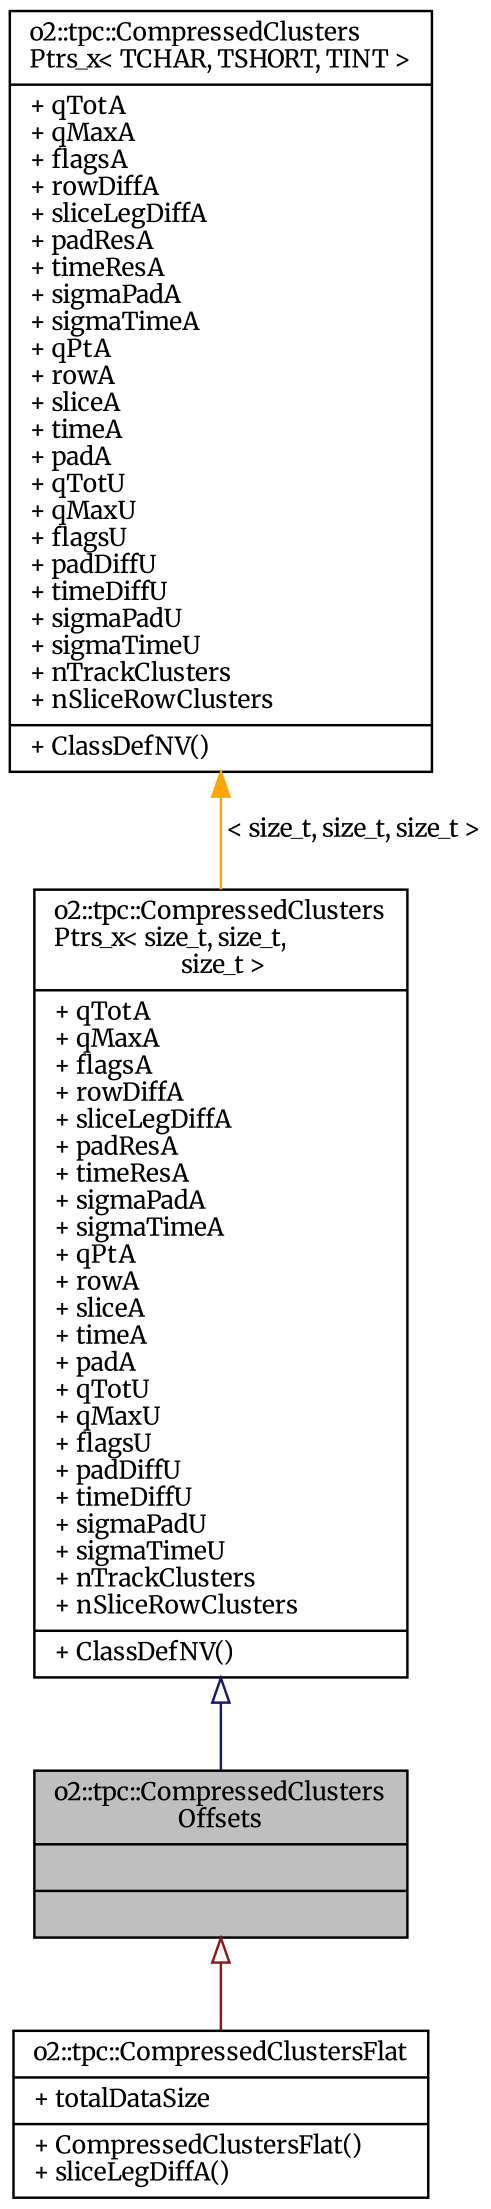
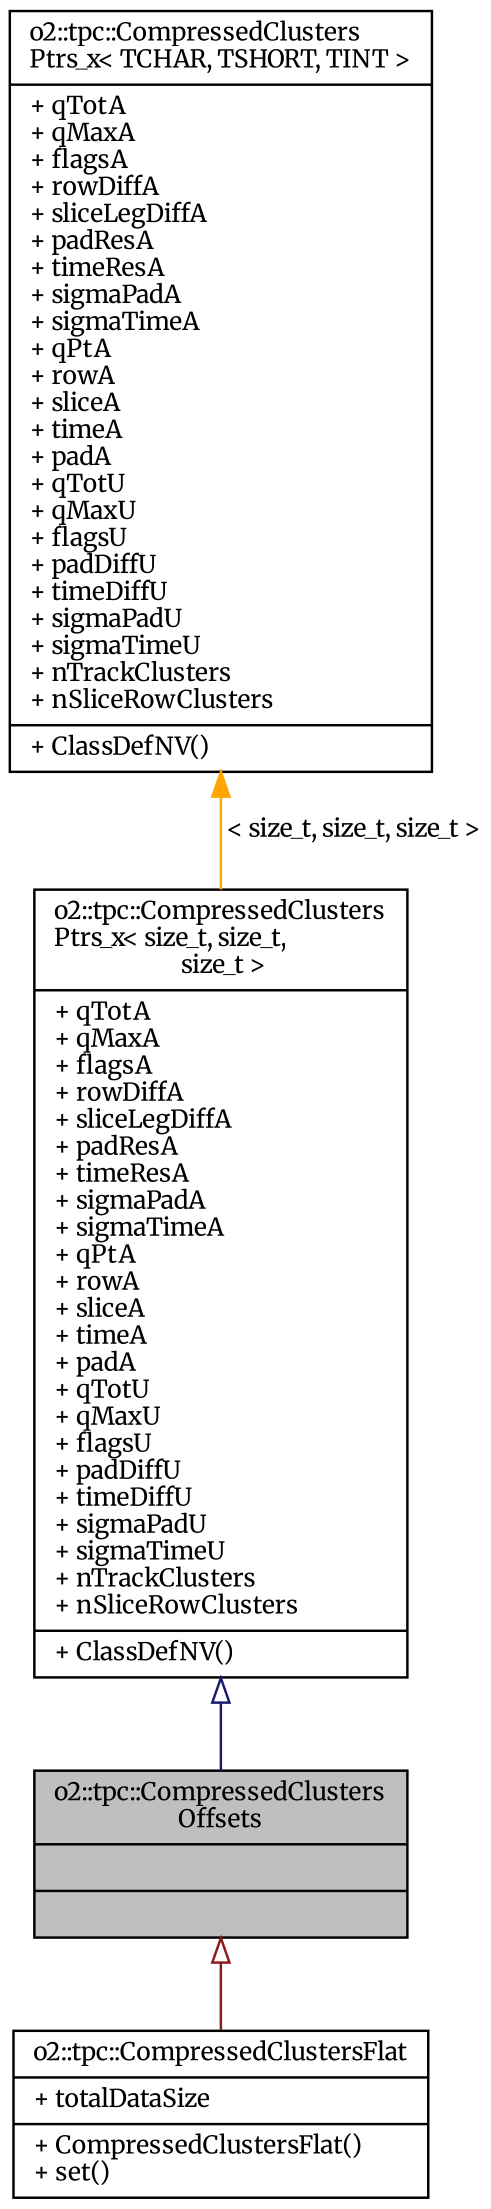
node "o2::tpc::CompressedClustersFlat": text "+ sliceLegDiffA()" -> "+ set()"
